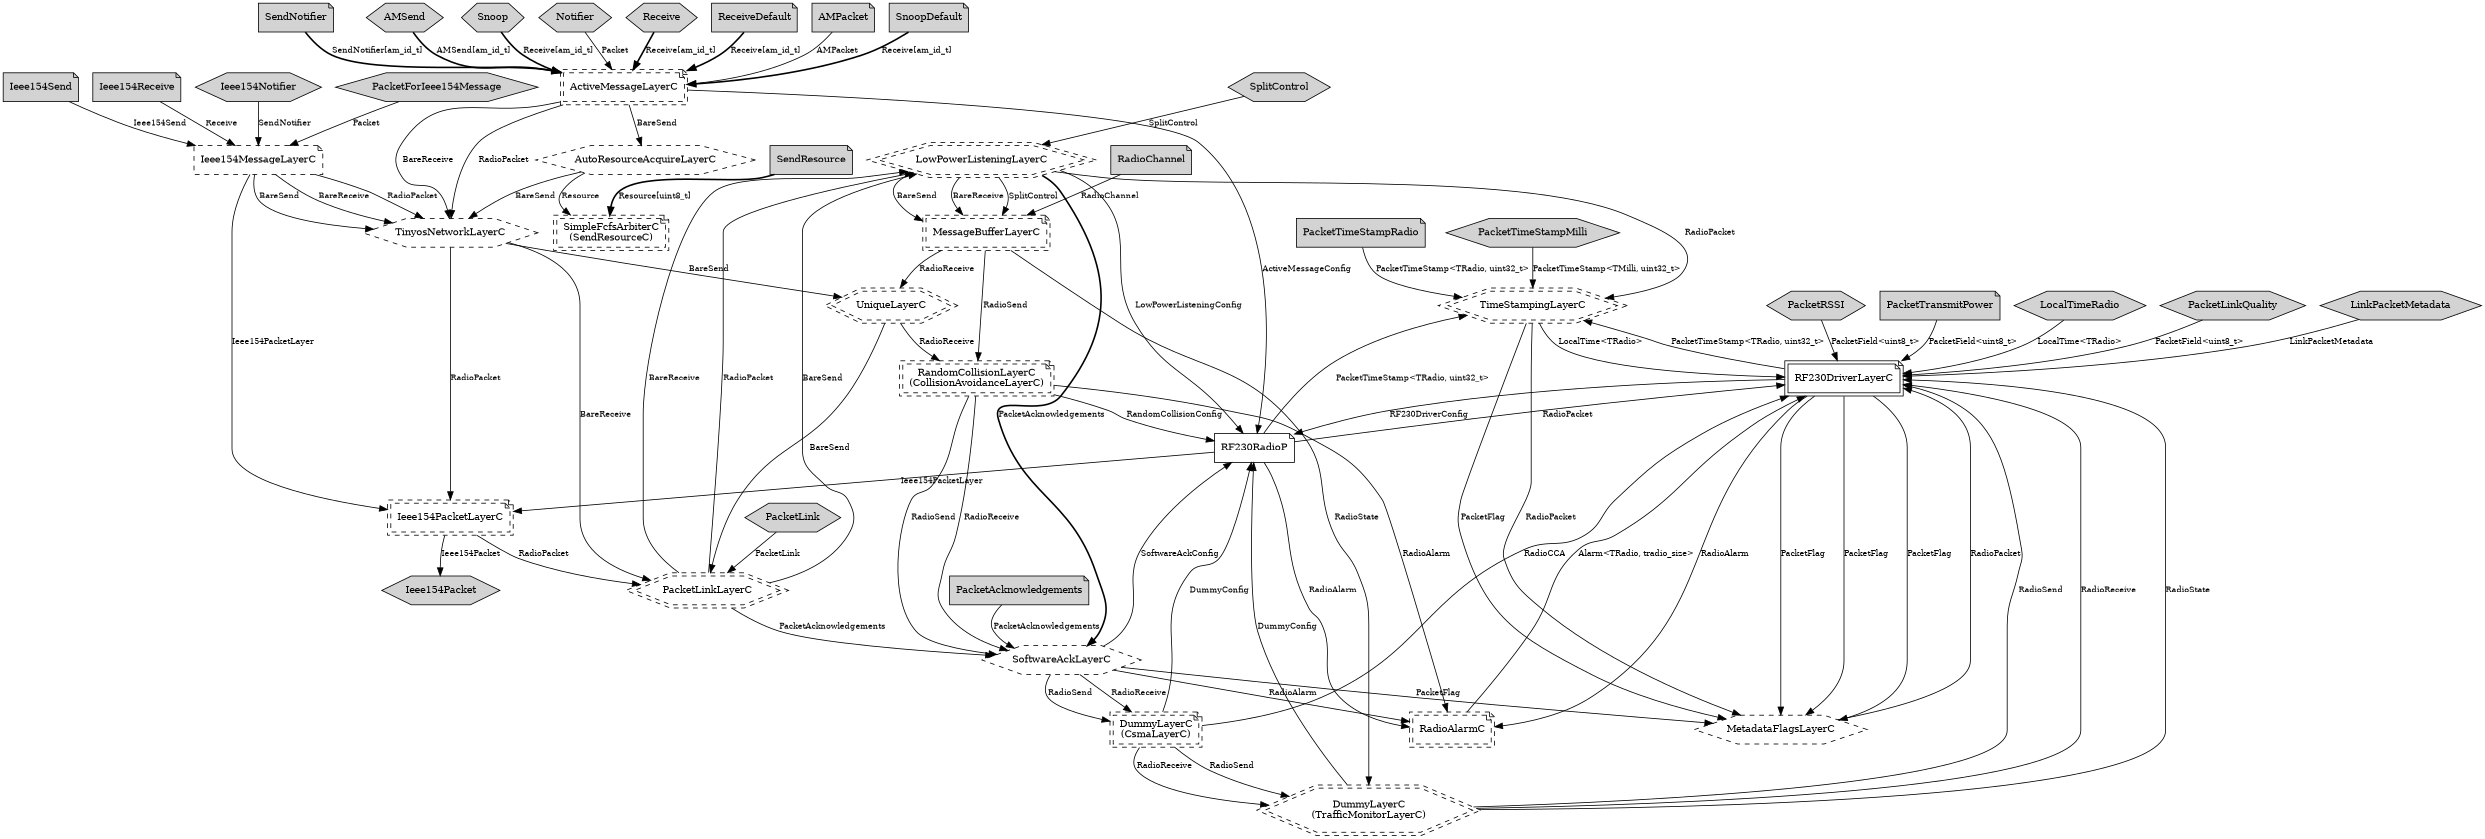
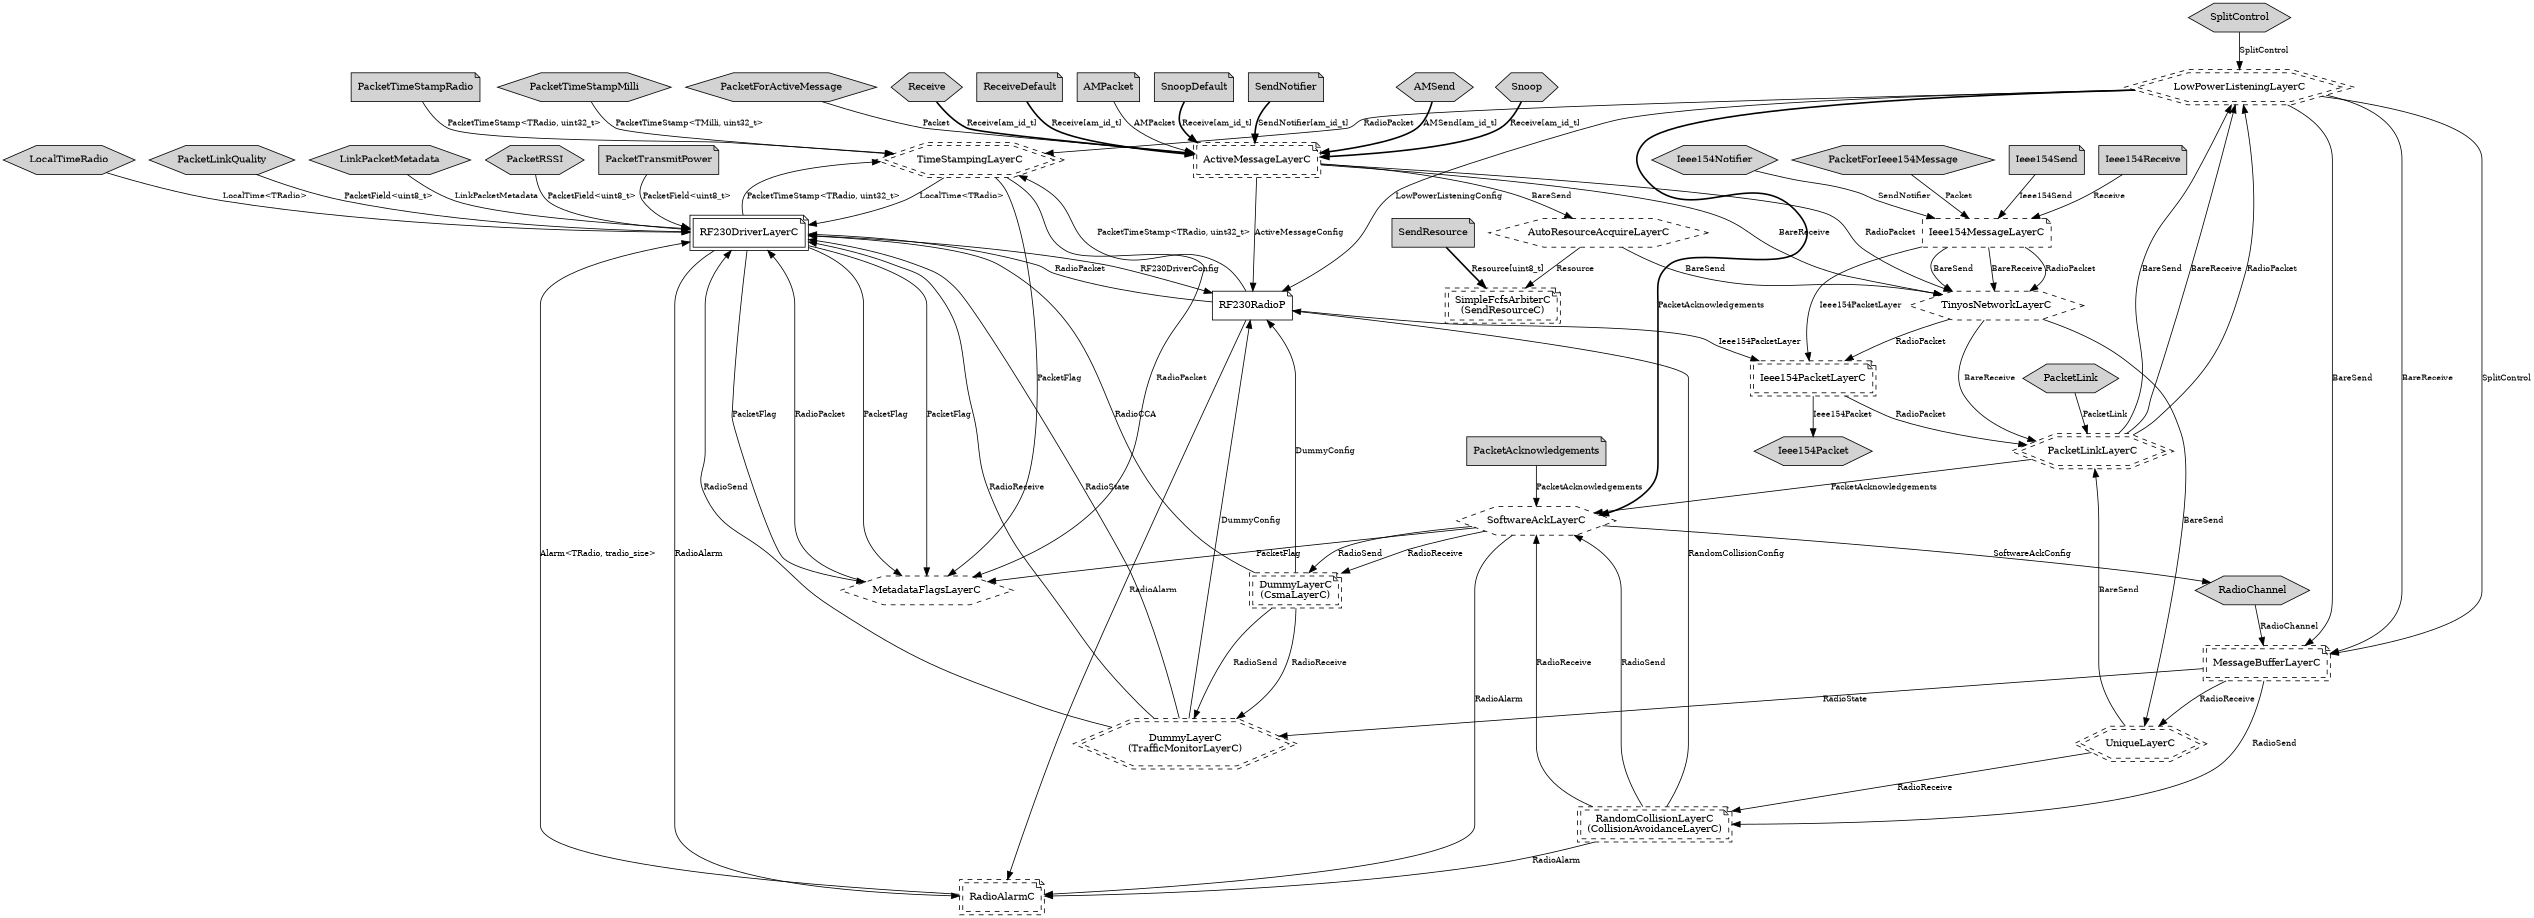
node "Notifier": label "Notifier" -> "PacketForActiveMessage"
node "RadioChannel": shape note -> hexagon
edge "SoftwareAckLayerC" -> "RF230RadioP": now "SoftwareAckLayerC" -> "RadioChannel"
